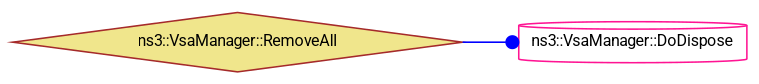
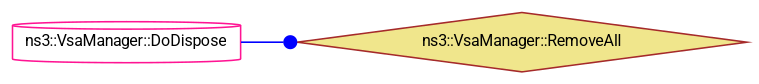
edge "ns3::VsaManager::RemoveAll" -> "ns3::VsaManager::DoDispose": reversed
